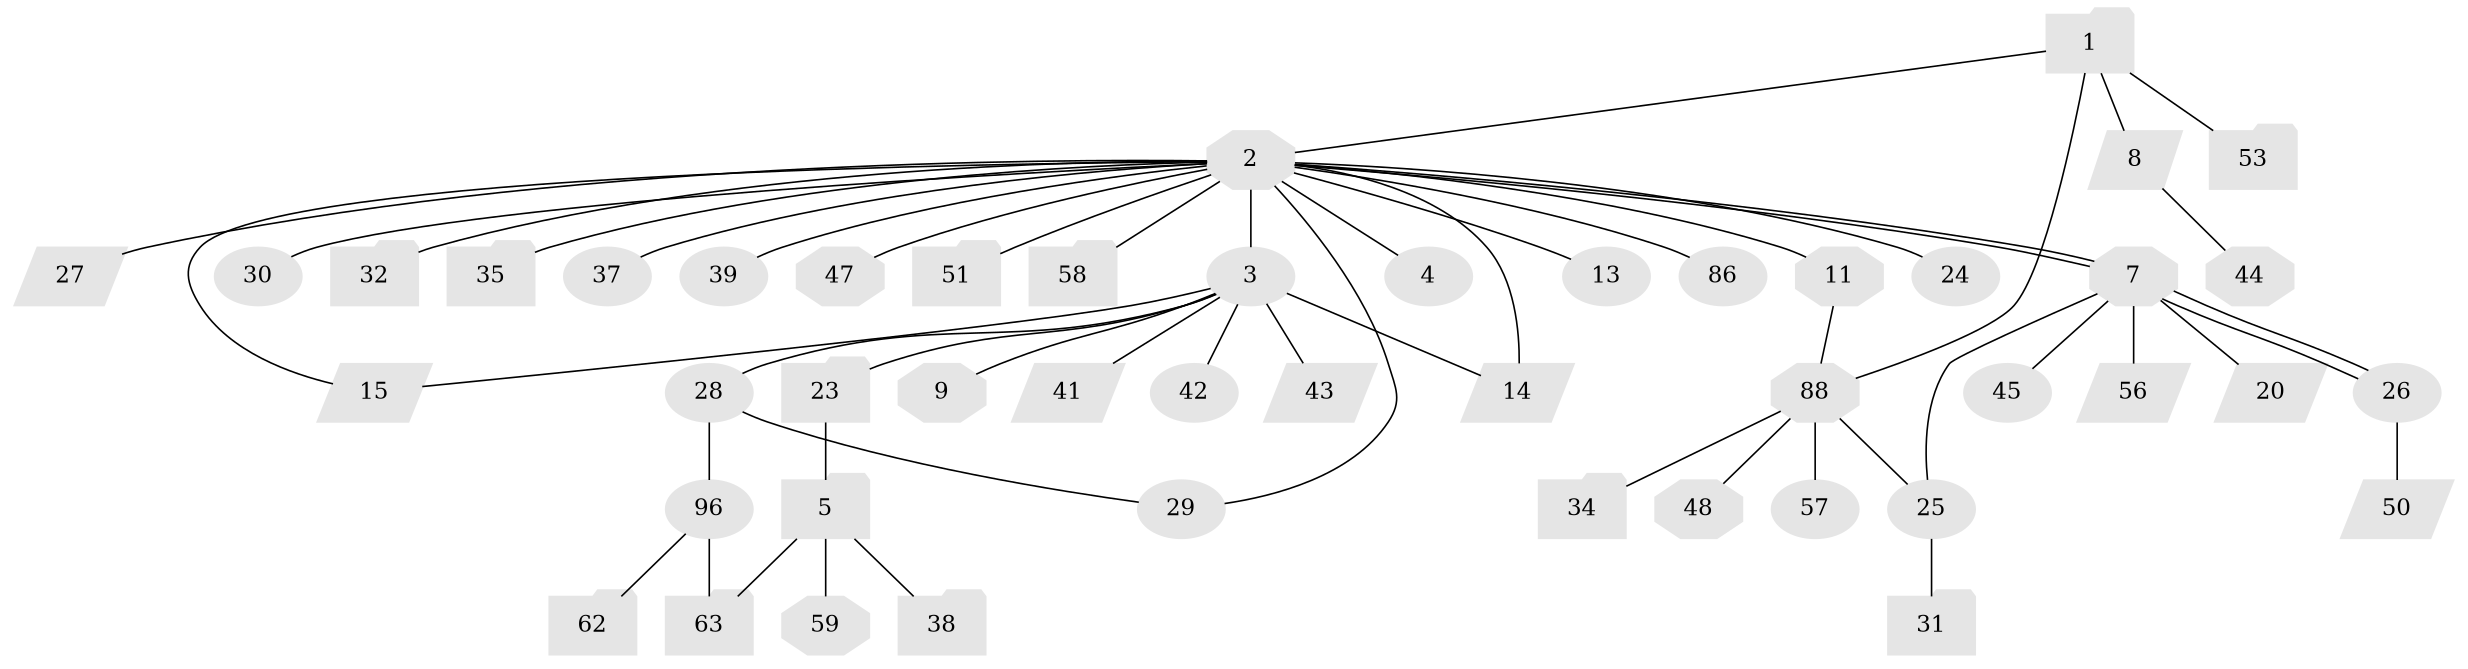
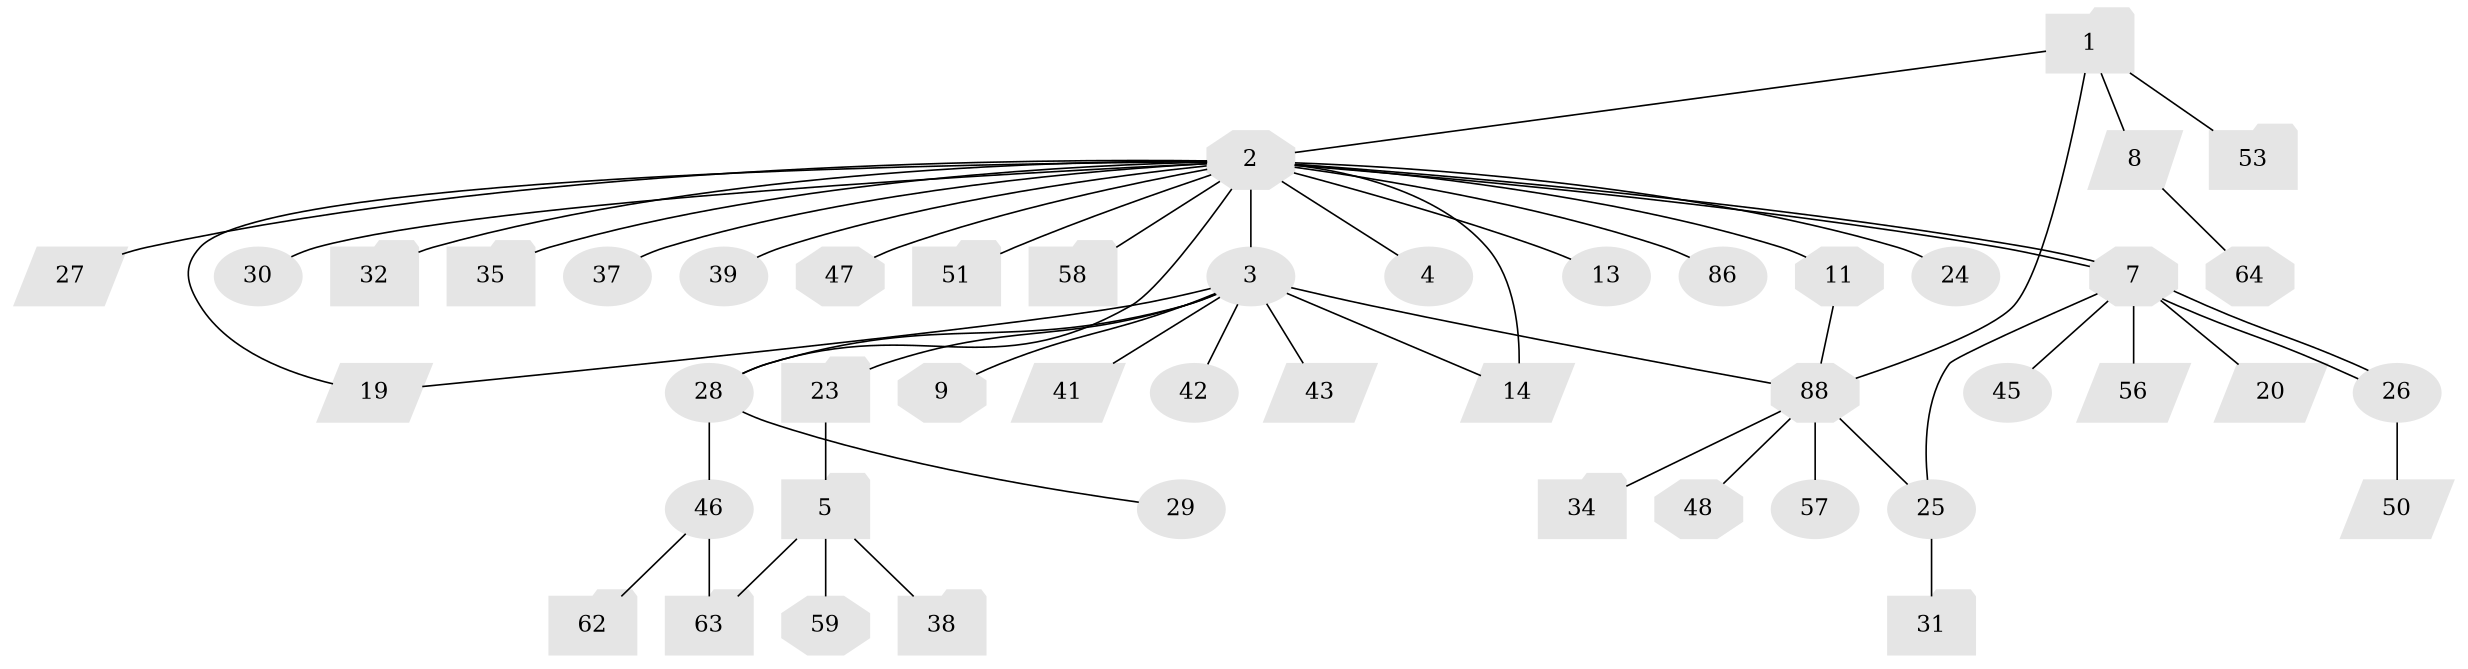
node "44": label "44" -> "64"
edge "3" -- "88": added
edge "2" -- "29": now "2" -- "28"
node "15": label "15" -> "19"
node "96": label "96" -> "46"
